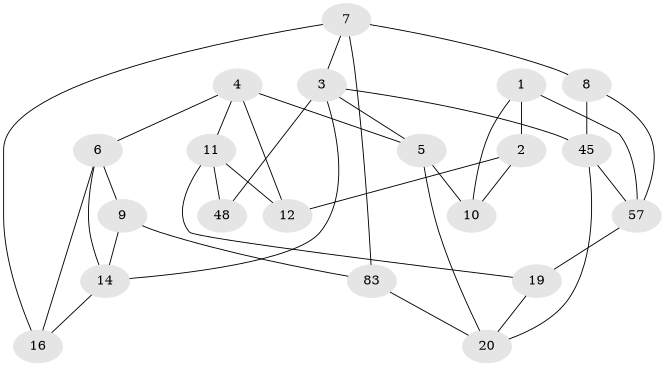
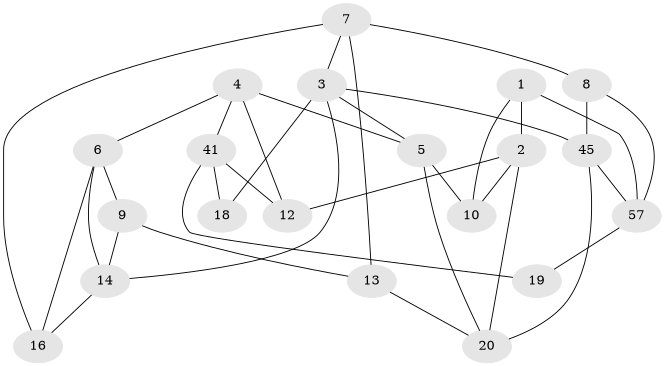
node "11": label "11" -> "41"
node "48": label "48" -> "18"
node "83": label "83" -> "13"
edge "19" -- "20": now "2" -- "20"
